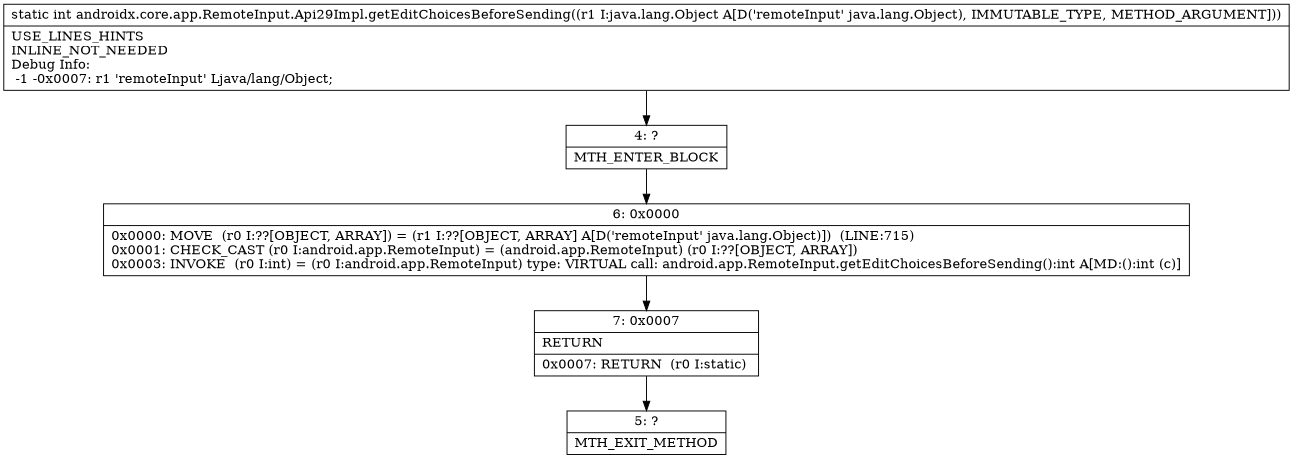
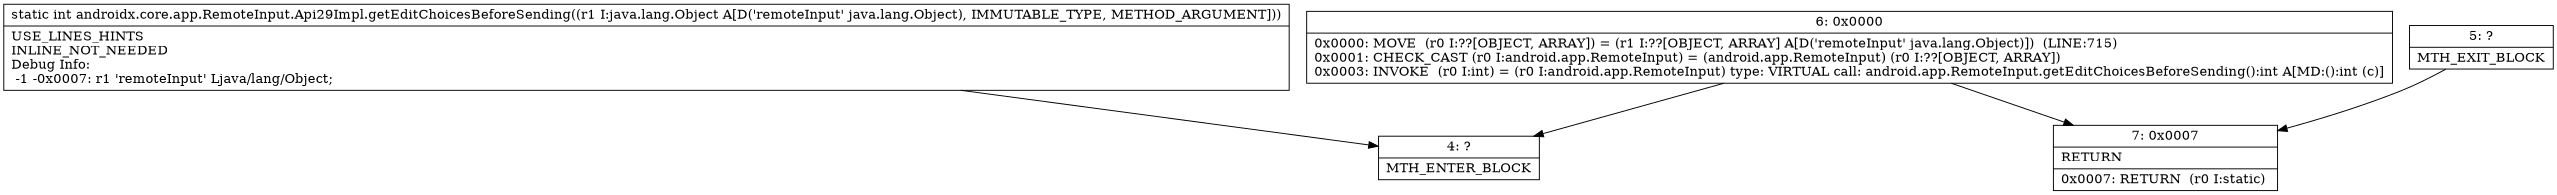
edge "4: ?" -> "6: 0x0000": reversed
edge "7: 0x0007" -> "5: ?": reversed
node "5: ?": text "MTH_EXIT_METHOD" -> "MTH_EXIT_BLOCK"
